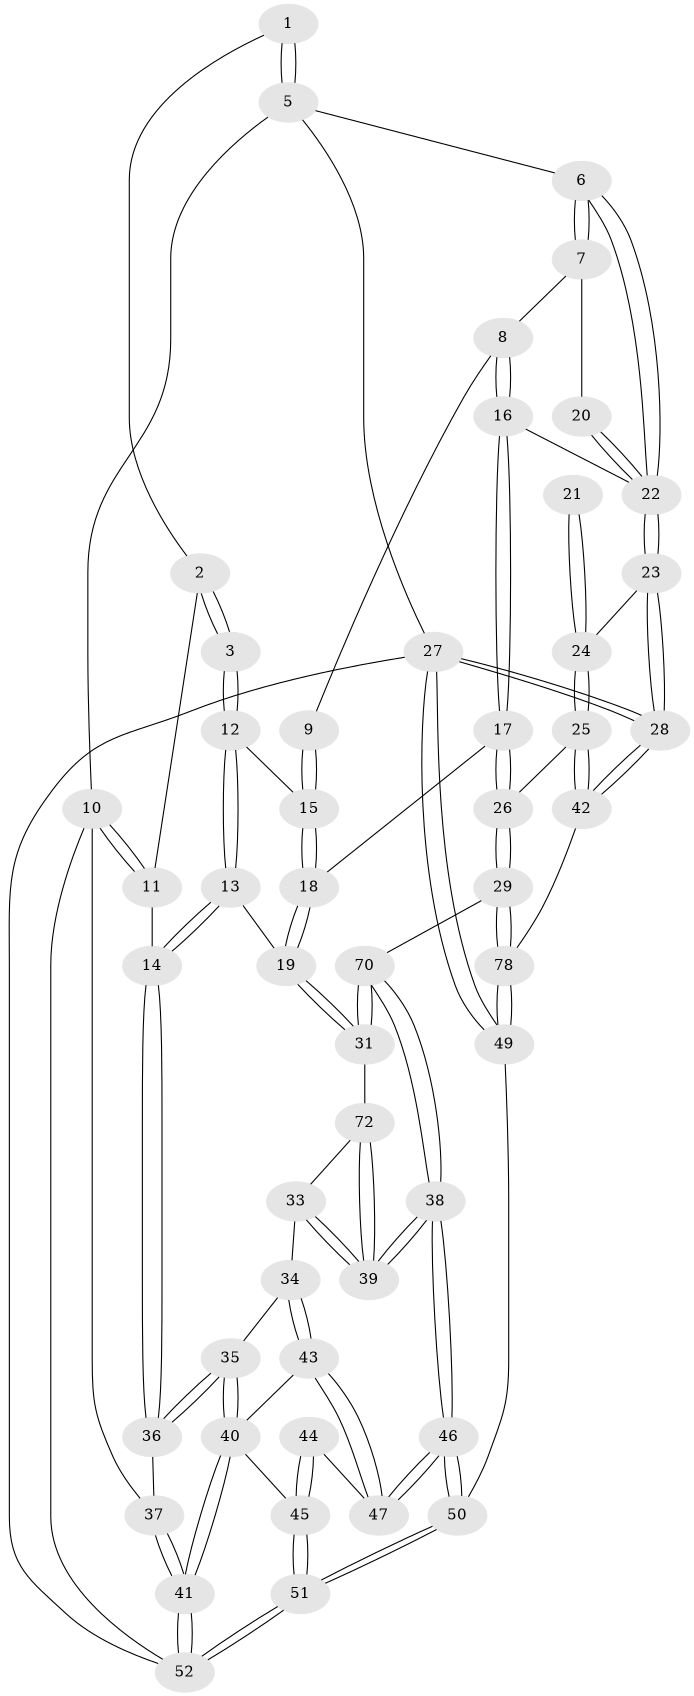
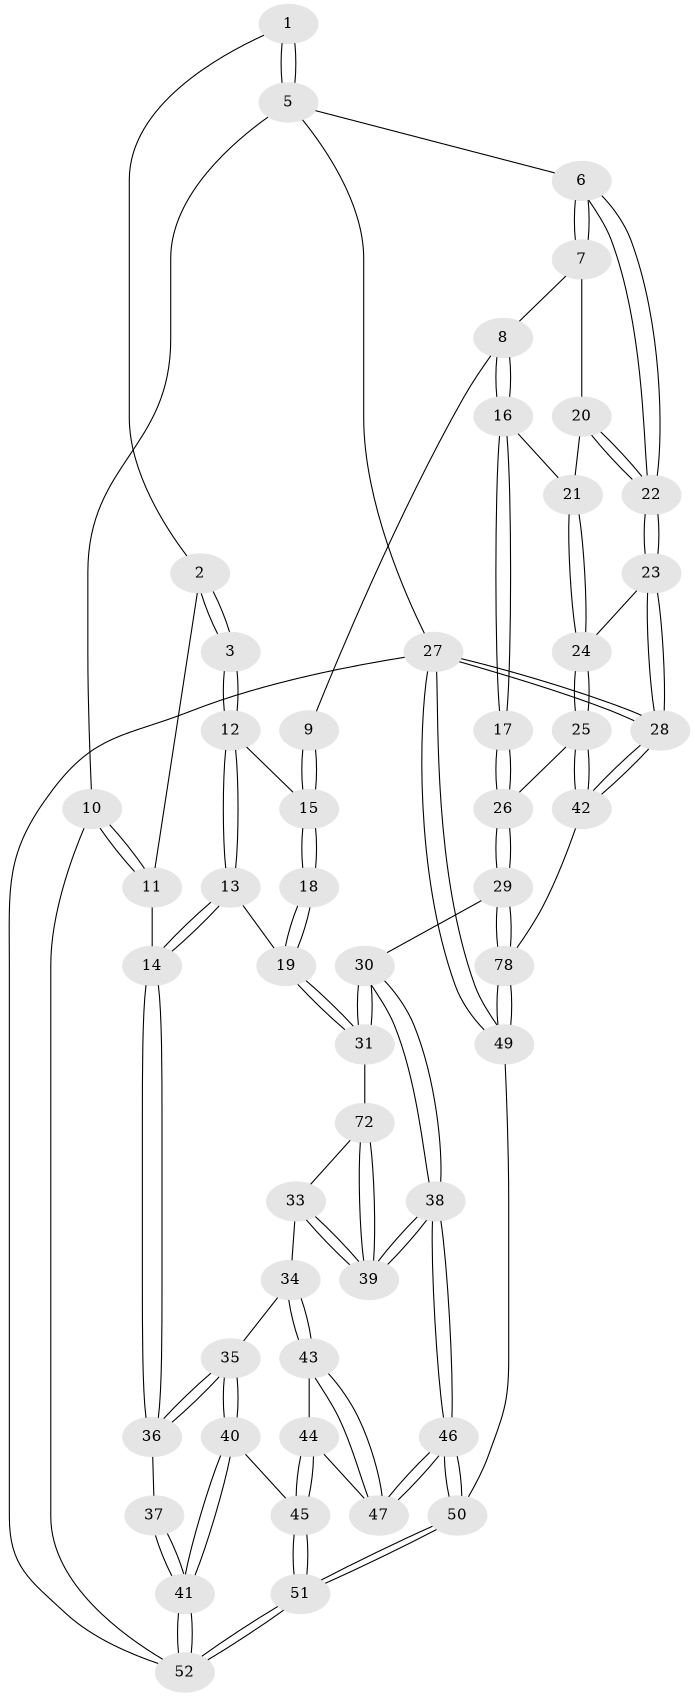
edge "16" -- "22": now "16" -- "21"
edge "20" -- "21": added
edge "17" -- "18": removed
node "70": label "70" -> "30"
edge "10" -- "37": removed
edge "43" -- "40": now "43" -- "44"
